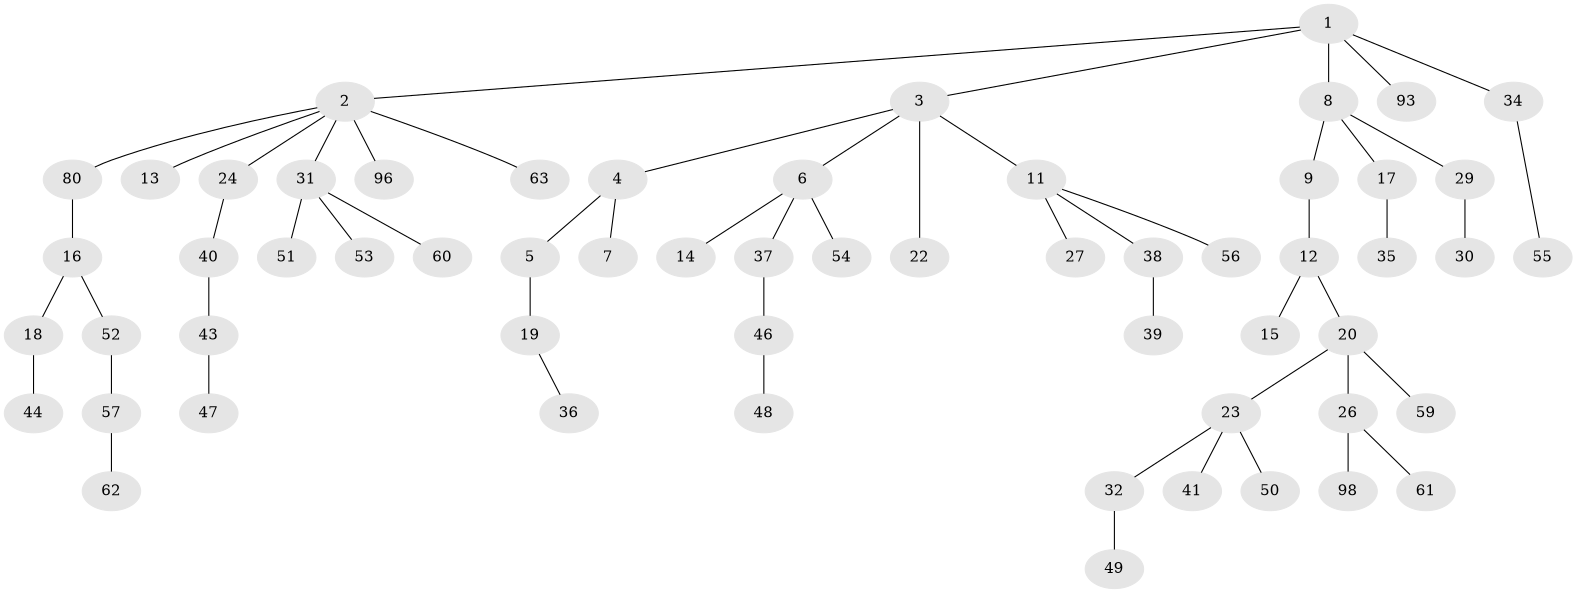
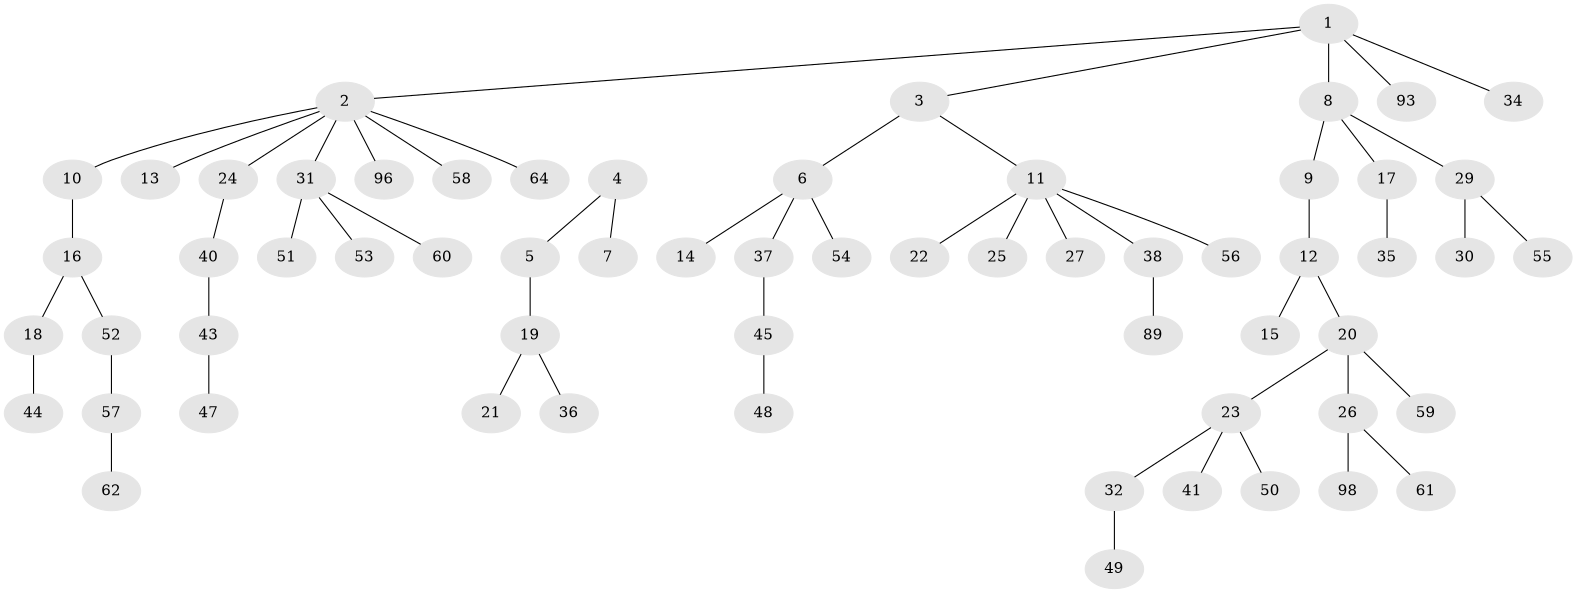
edge "3" -- "4": removed
node "80": label "80" -> "10"
node "58": added
node "63": label "63" -> "64"
edge "3" -- "22": now "11" -- "22"
edge "34" -- "55": now "29" -- "55"
node "25": added
node "46": label "46" -> "45"
node "39": label "39" -> "89"
node "21": added
